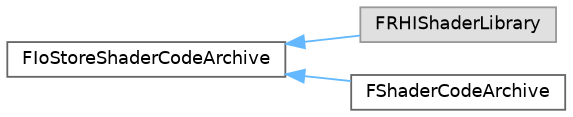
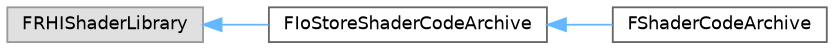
edge "FRHIShaderLibrary" -> "FIoStoreShaderCodeArchive": reversed
